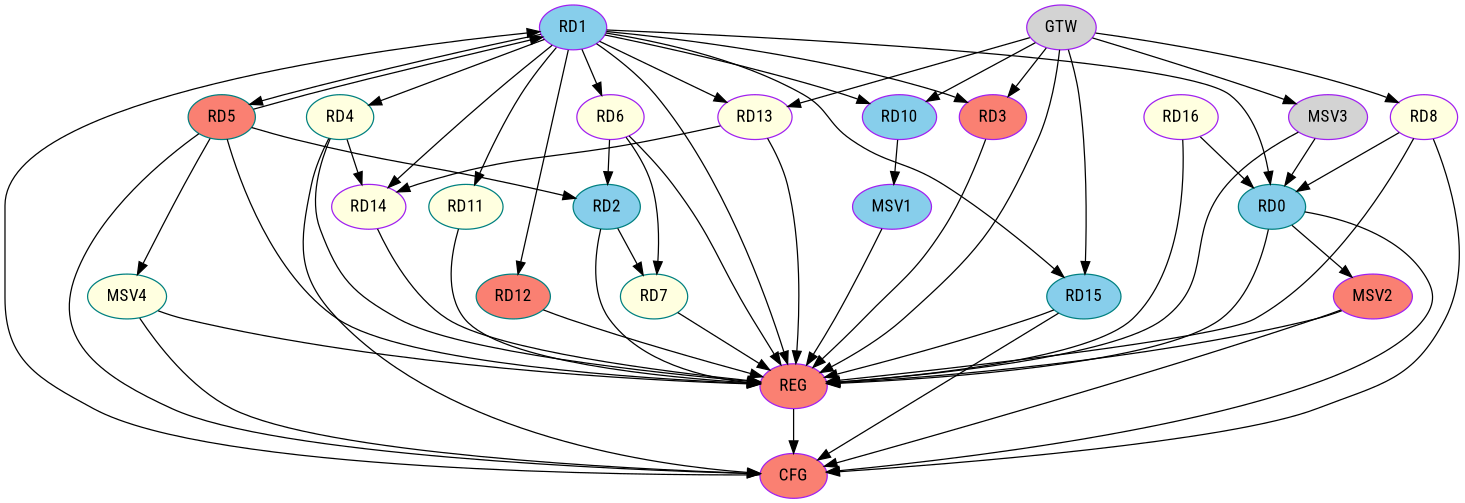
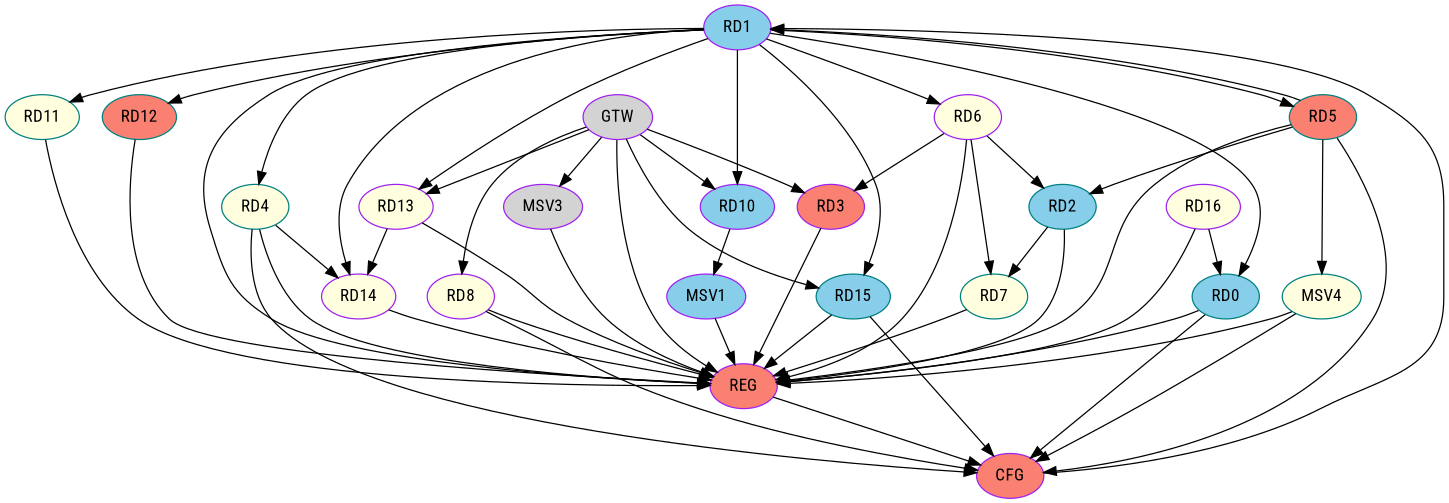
edge "RD1" -> "RD3": now "RD6" -> "RD3"
edge "MSV3" -> "RD0": removed
edge "RD8" -> "RD0": removed
node "MSV2": removed
